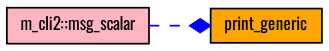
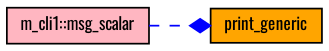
node "m_cli2::msg_scalar": label "m_cli2::msg_scalar" -> "m_cli1::msg_scalar"
